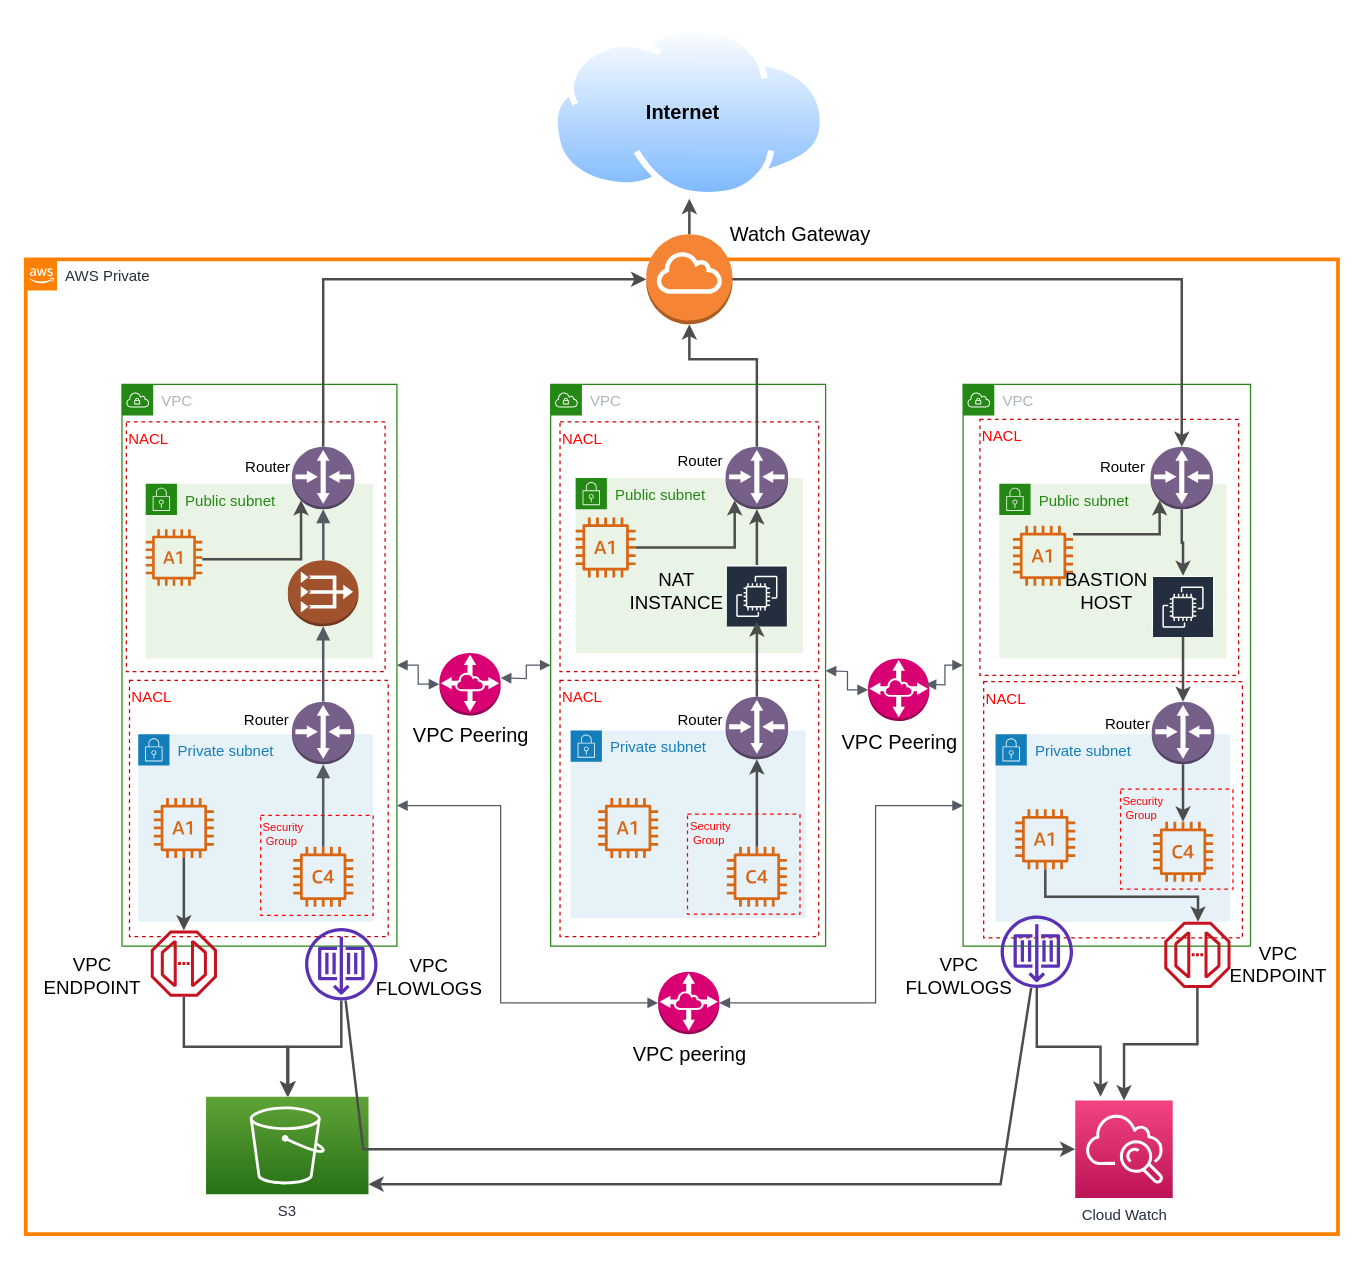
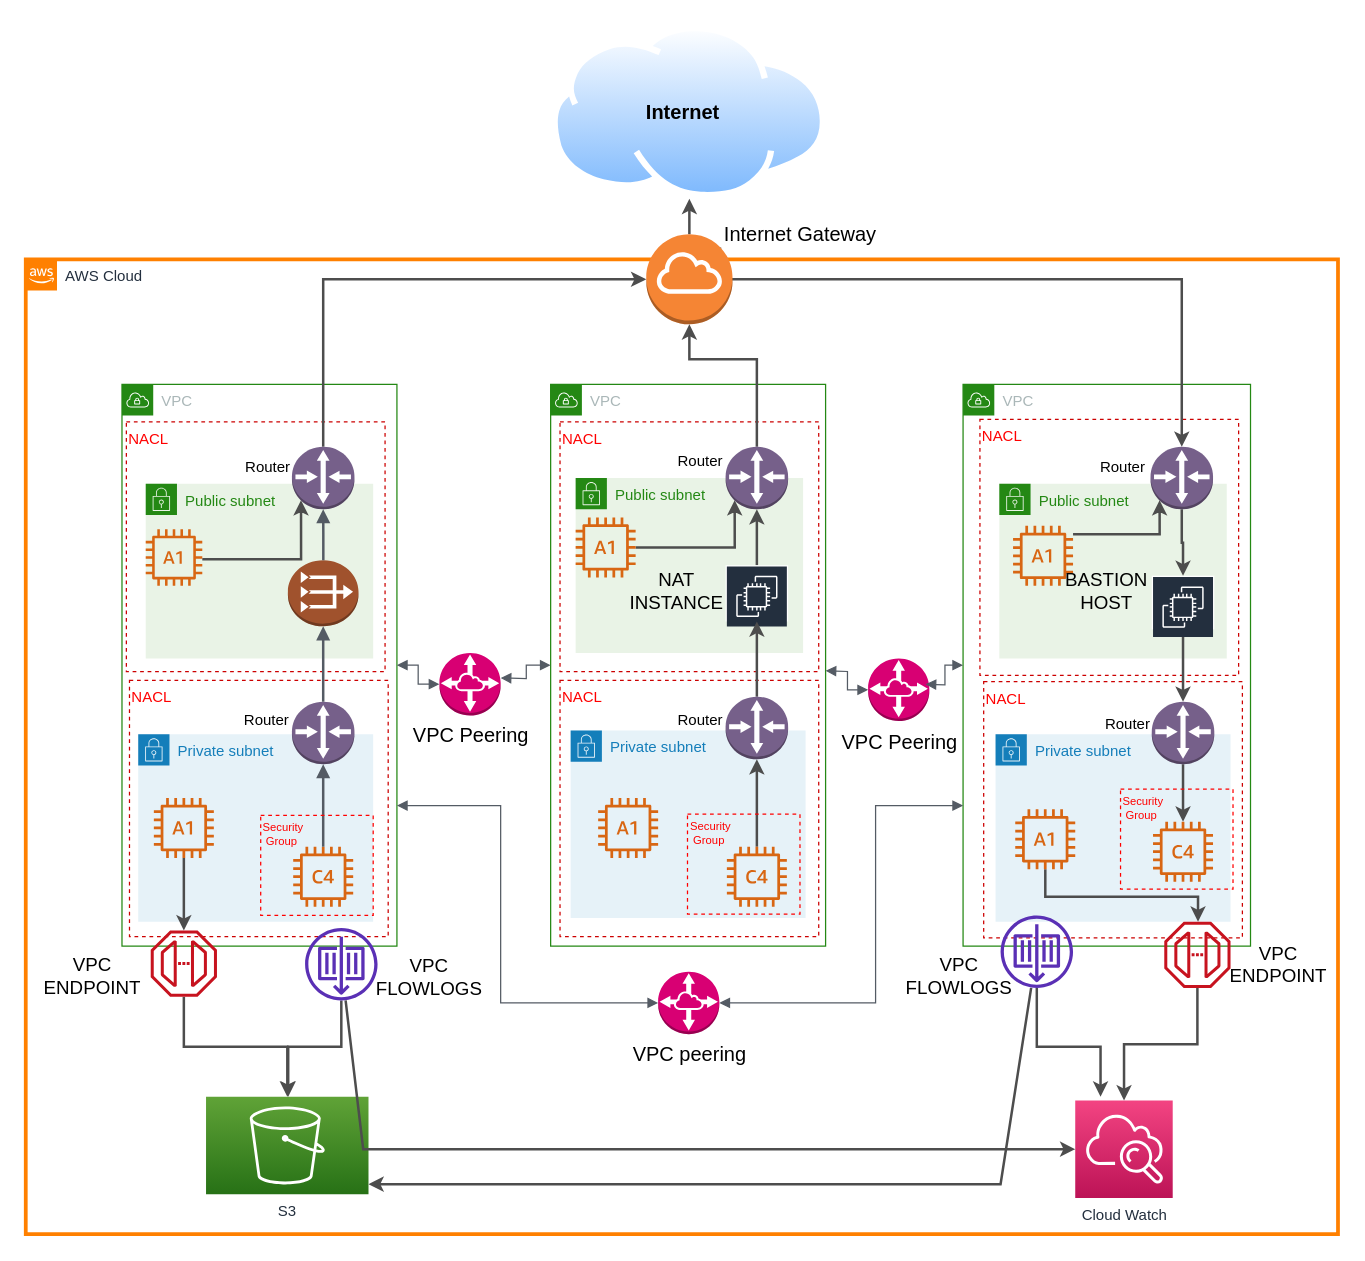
node "Watch Gateway": label "Watch Gateway" -> "Internet Gateway"
node "AWS Private": label "AWS Private" -> "AWS Cloud"
